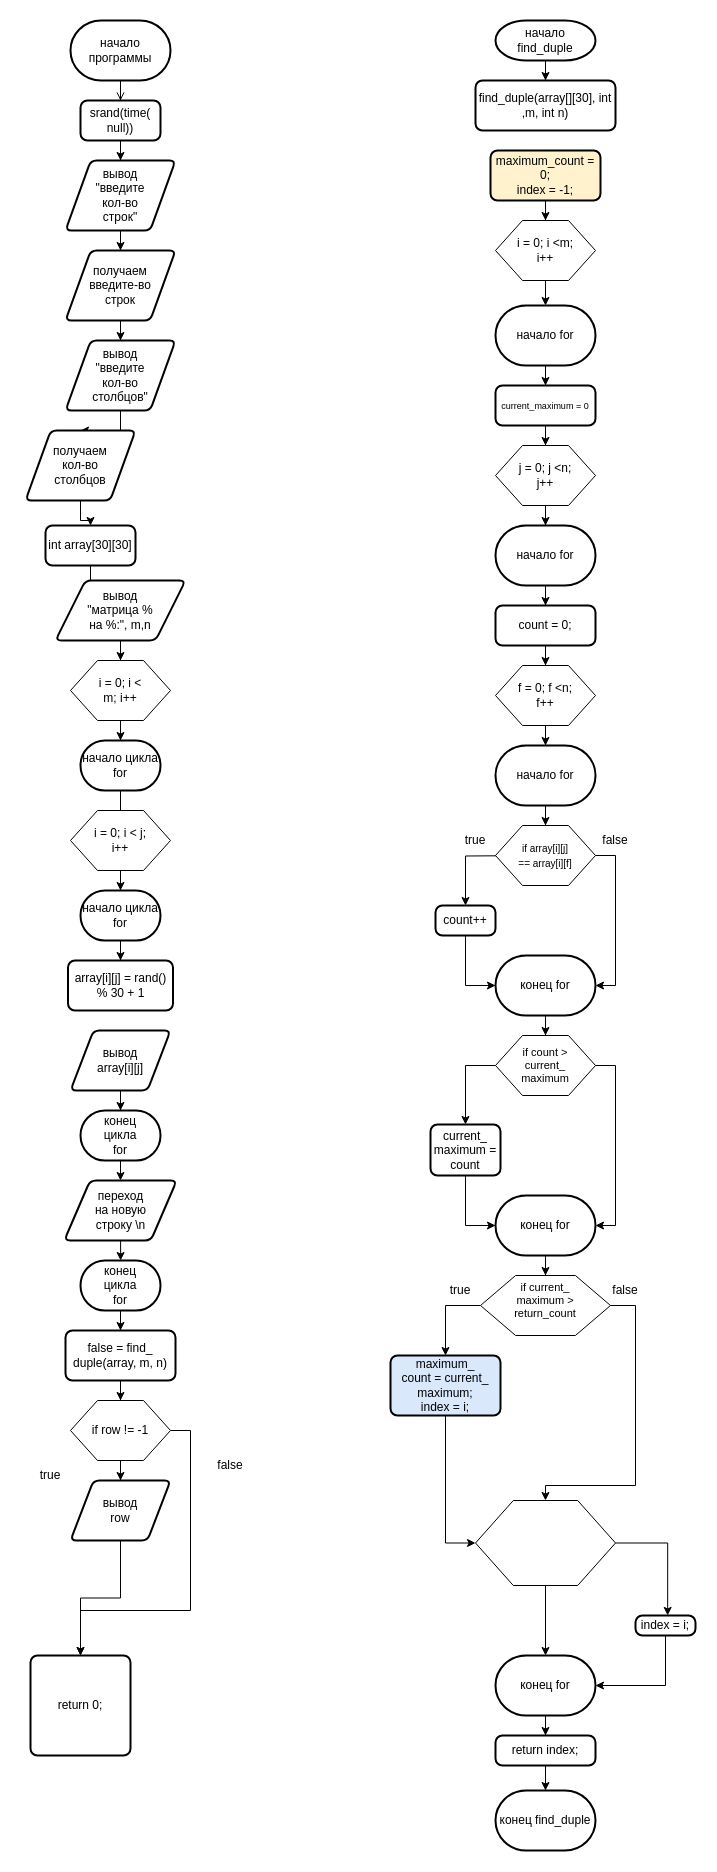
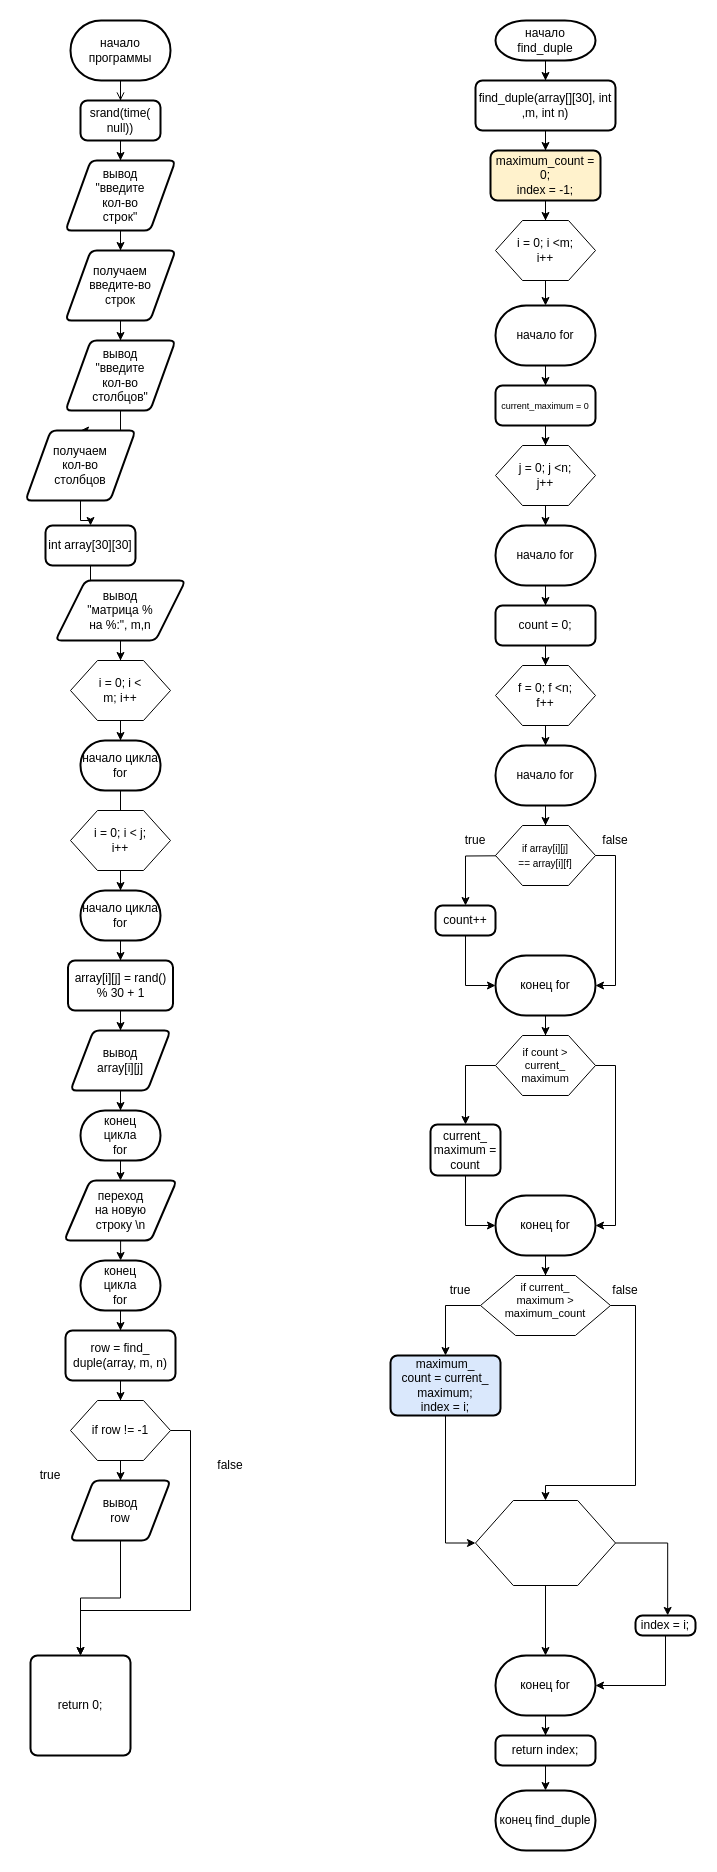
edge "find_duple(array[][30], int ,m, int n)" -> "maximum_count = 0; index = -1;": added
edge "array[i][j] = rand() % 30 + 1" -> "вывод array[i][j]": added
node "if current_ maximum > return_count": label "if current_ maximum > return_count" -> "if current_ maximum > maximum_count"
node "false = find_ duple(array, m, n)": label "false = find_ duple(array, m, n)" -> "row = find_ duple(array, m, n)"
